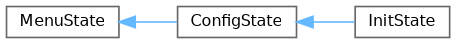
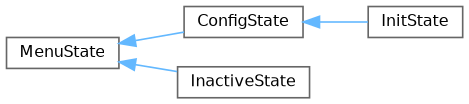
node "InactiveState": added
